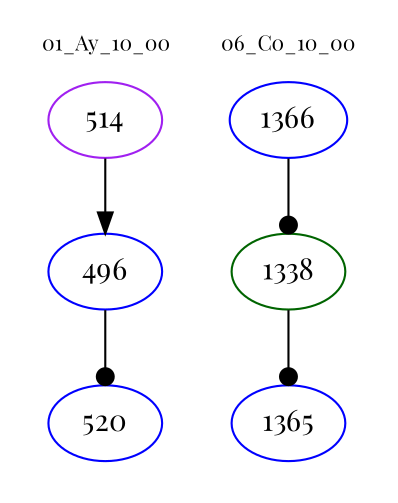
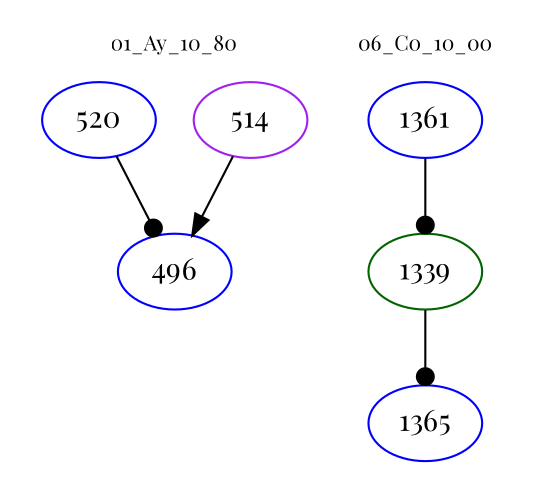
cluster "01_Ay_10_00": label "01_Ay_10_00" -> "01_Ay_10_80"
node "1366": label "1366" -> "1361"
node "1338": label "1338" -> "1339"
edge "496" -> "520": reversed
